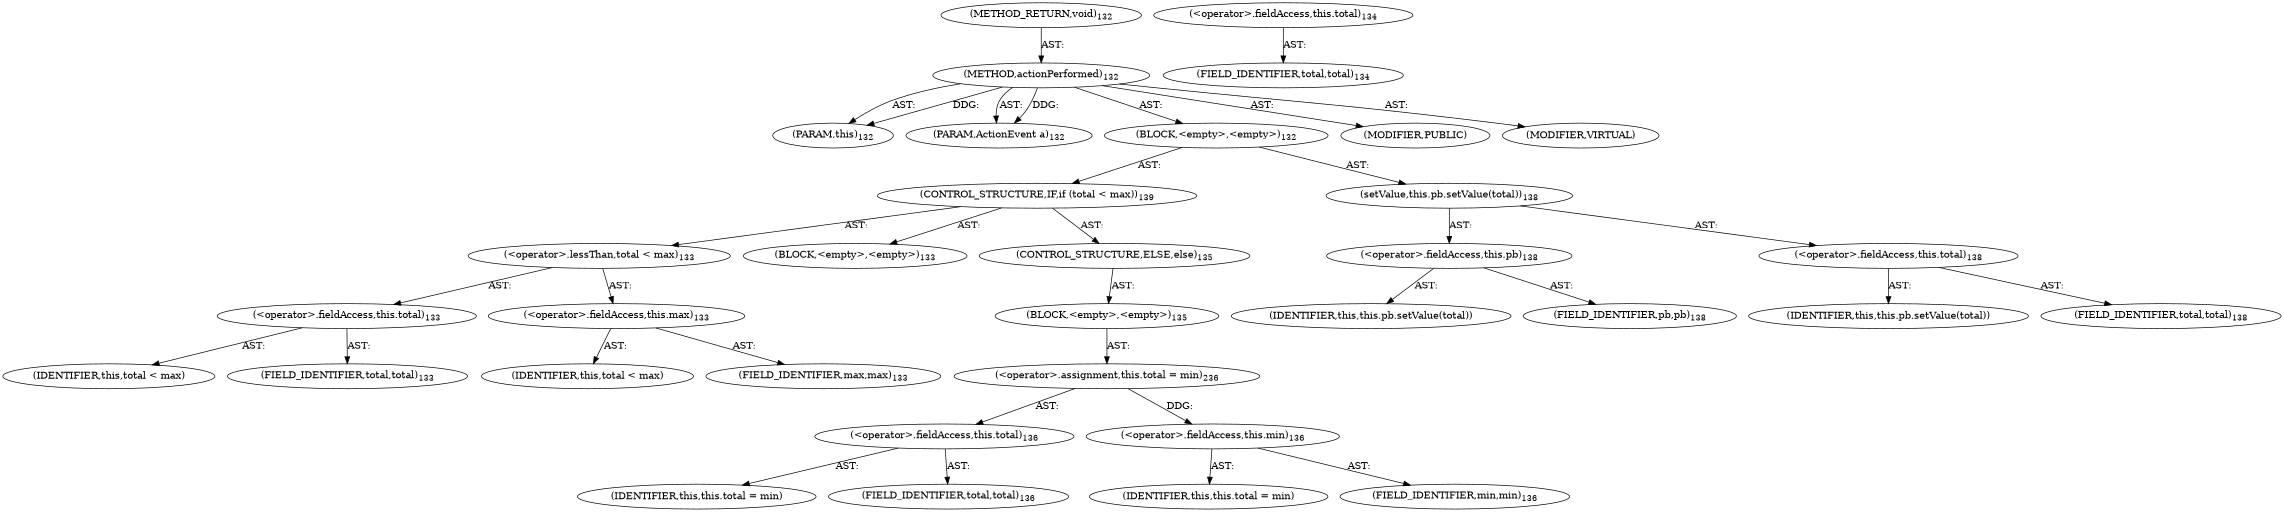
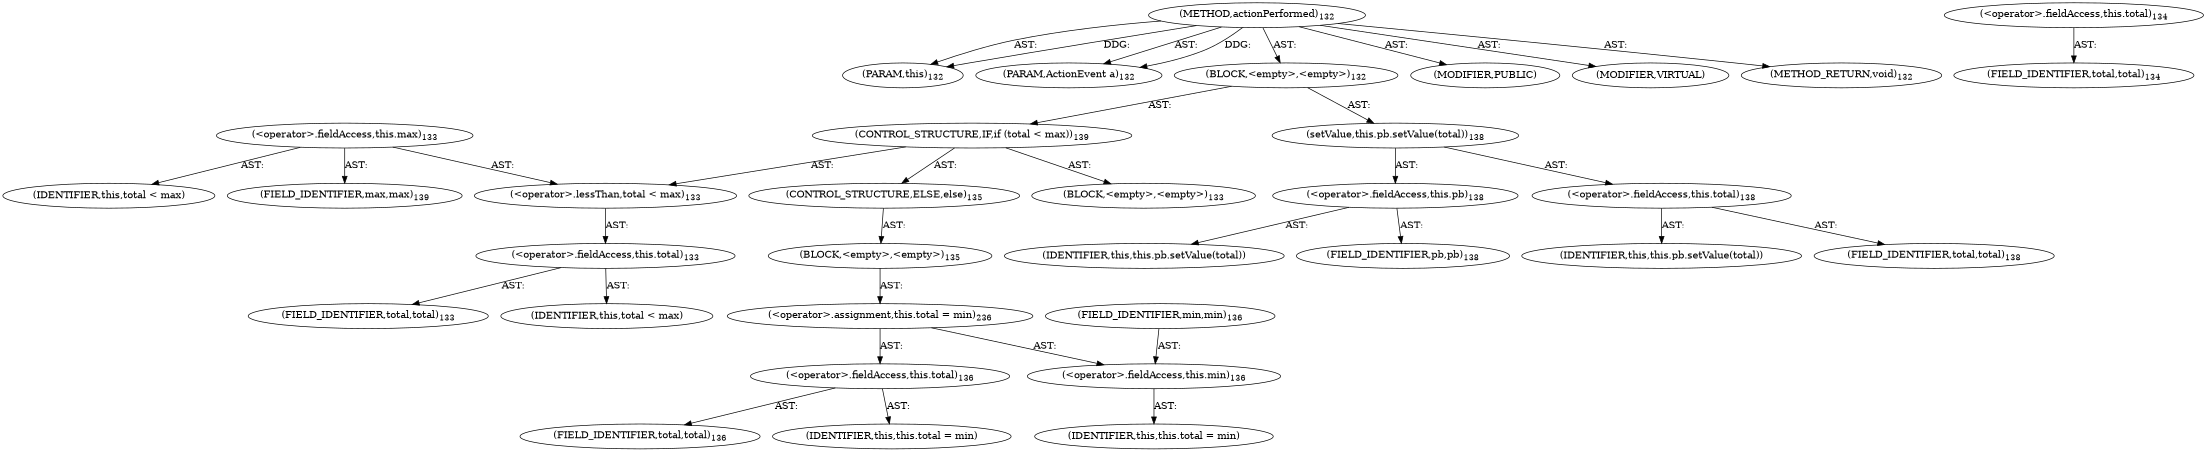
edge "(METHOD_RETURN,void)" -> "(METHOD,actionPerformed)": reversed
edge "(<operator>.lessThan,total < max)" -> "(<operator>.fieldAccess,this.max)": reversed
node "(FIELD_IDENTIFIER,max,max)": text "133" -> "139"
edge "(<operator>.assignment,this.total = min)" -> "(<operator>.fieldAccess,this.min)": label "DDG: " -> "AST: "
edge "(<operator>.fieldAccess,this.min)" -> "(FIELD_IDENTIFIER,min,min)": reversed
